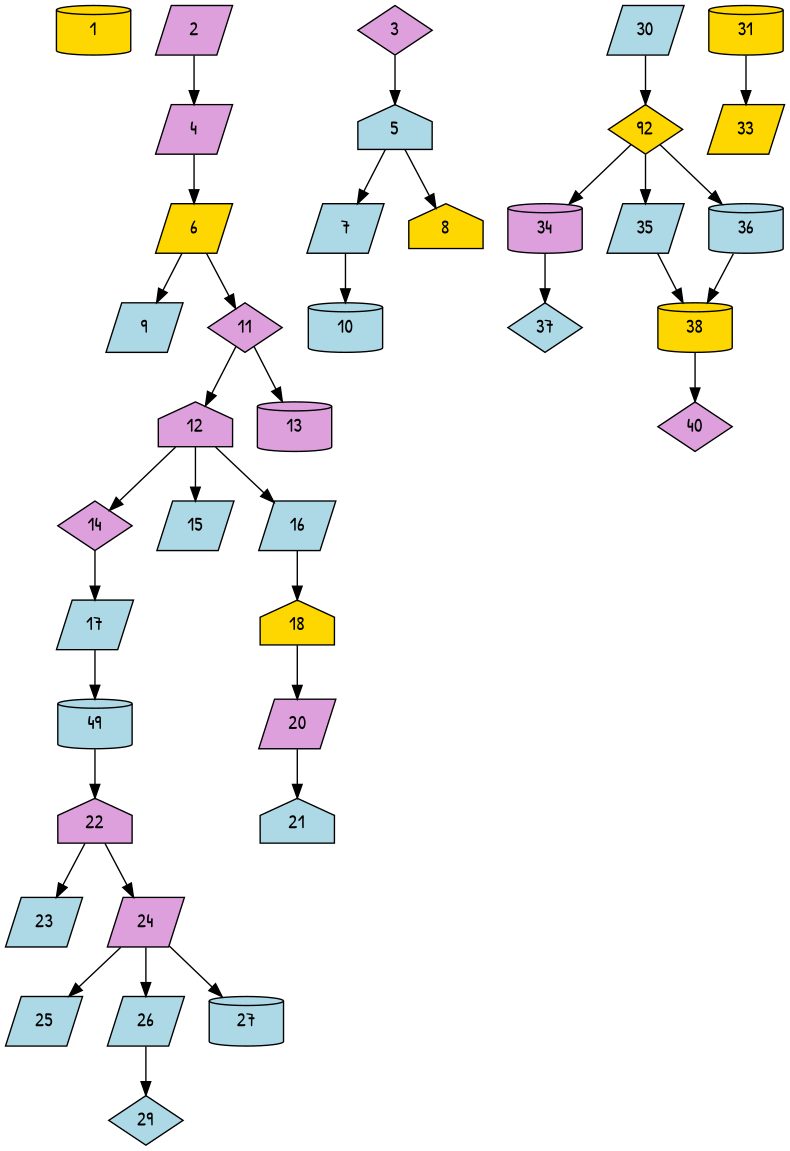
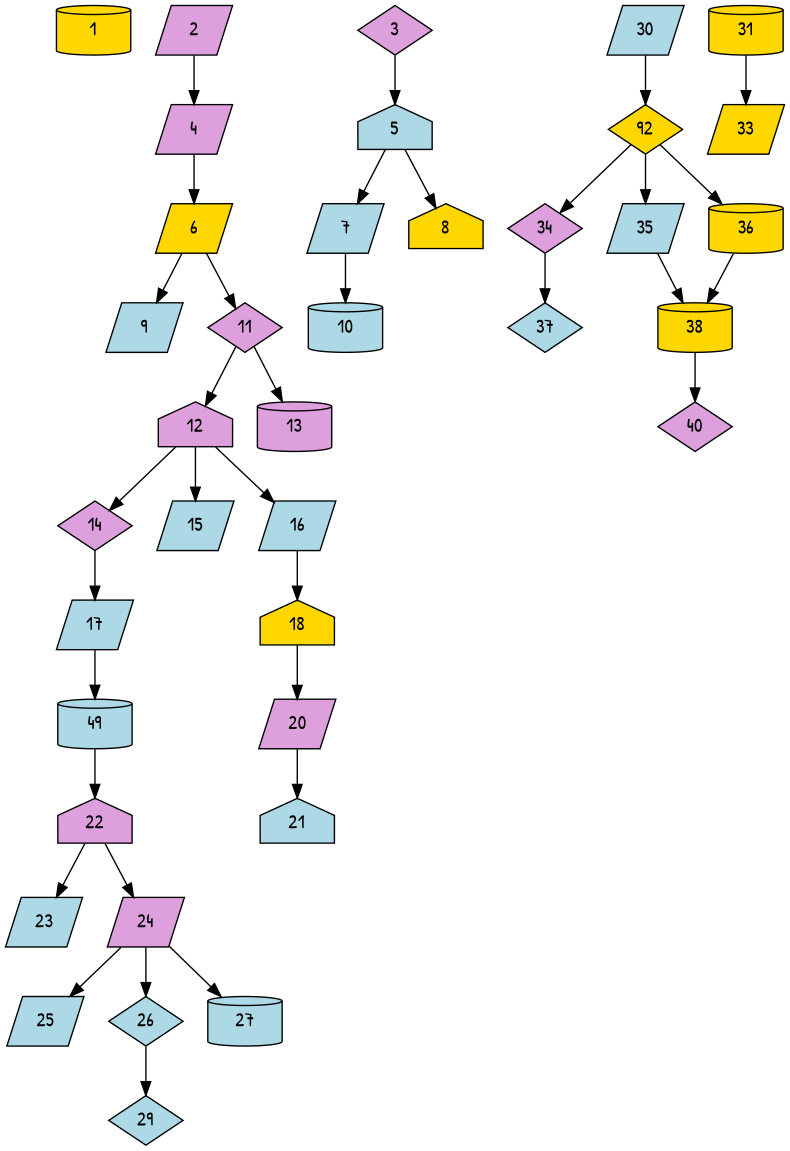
node "34": shape cylinder -> diamond
node "36": fillcolor lightblue -> gold
node "26": shape parallelogram -> diamond
